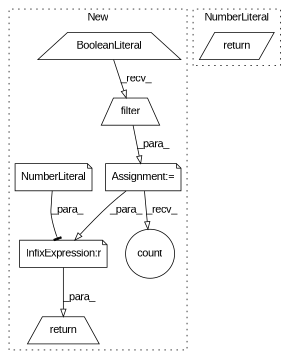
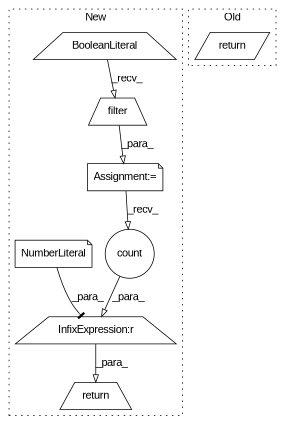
cluster "NumberLiteral": label "NumberLiteral" -> "Old"
edge "Assignment:=" -> "InfixExpression:r": now "count" -> "InfixExpression:r"
node "InfixExpression:r": shape note -> trapezium
